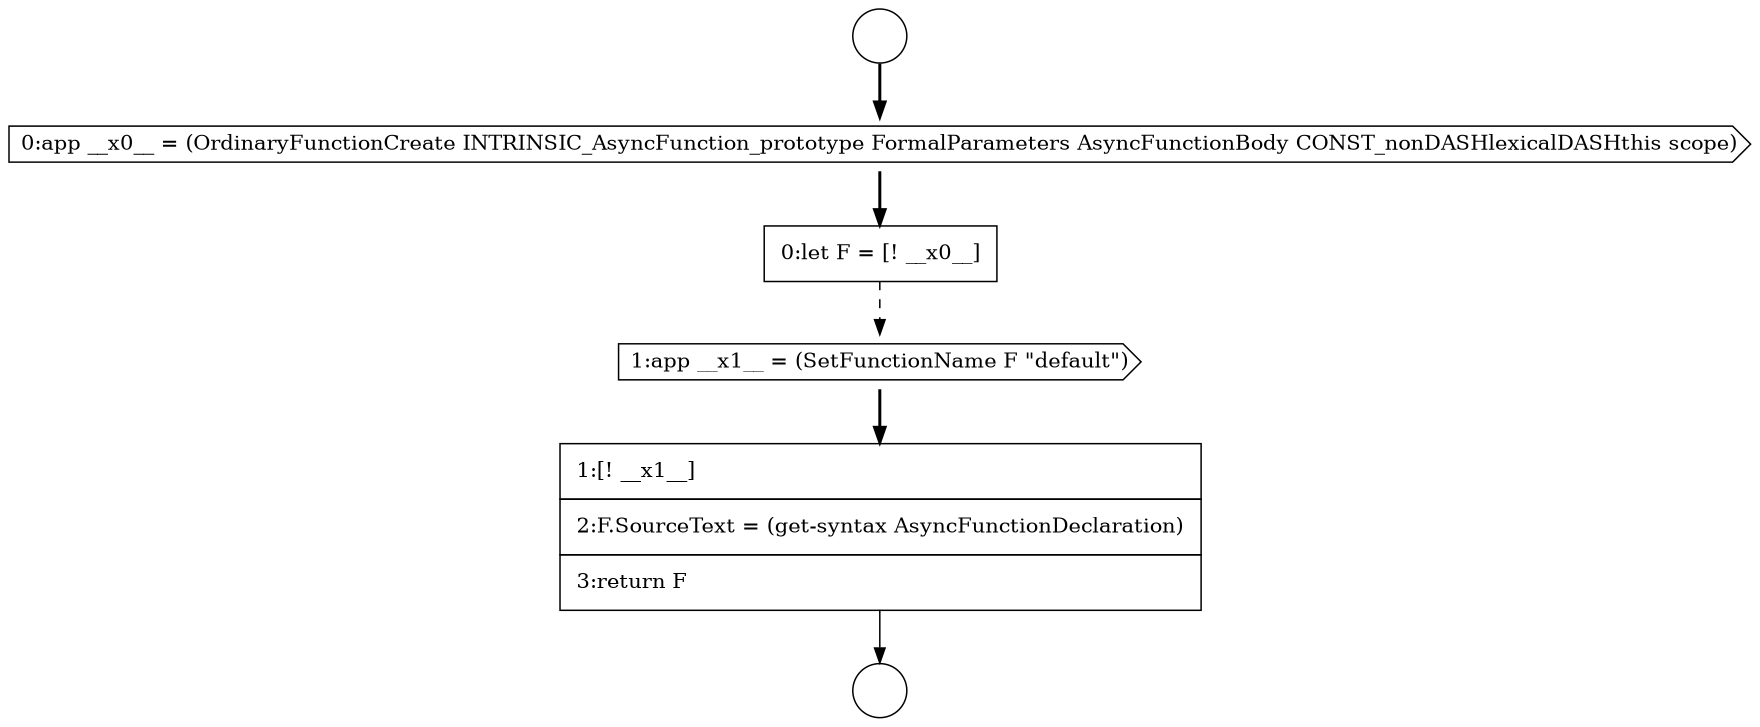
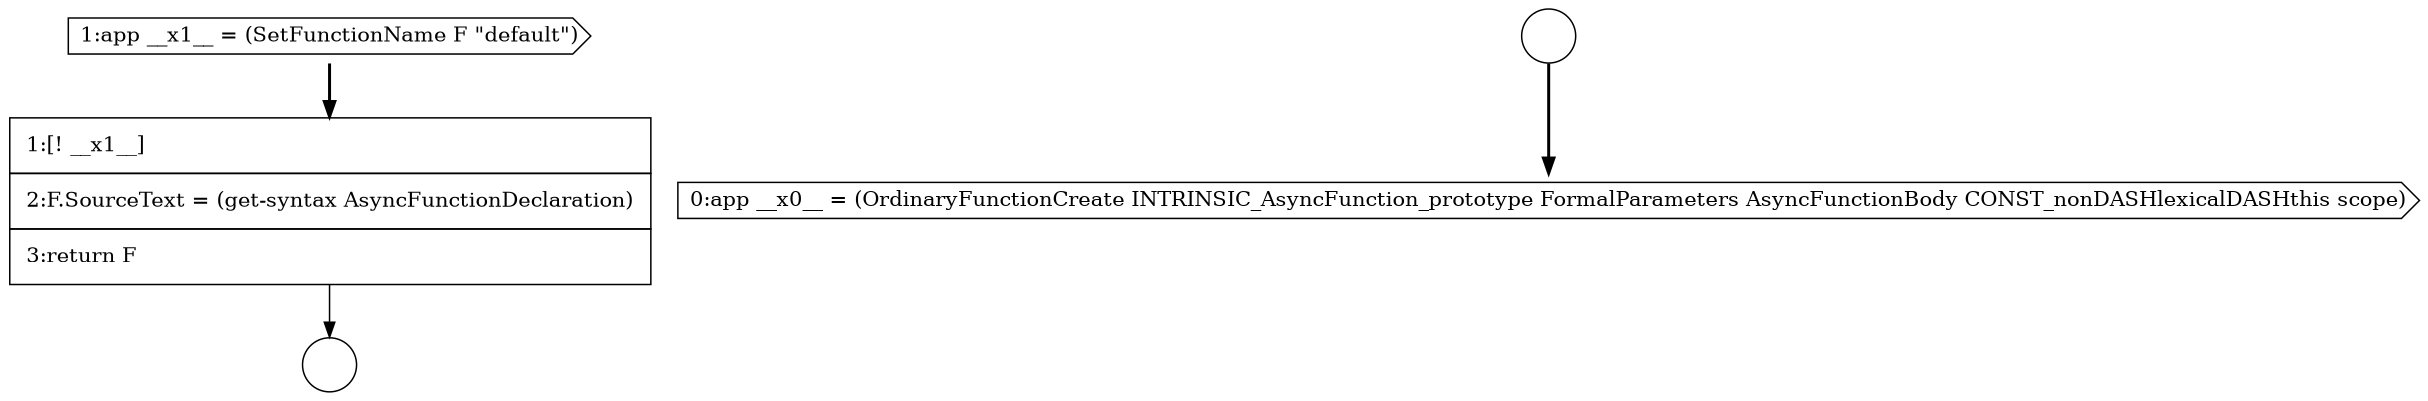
node "0:let F = [! __x0__]": removed
